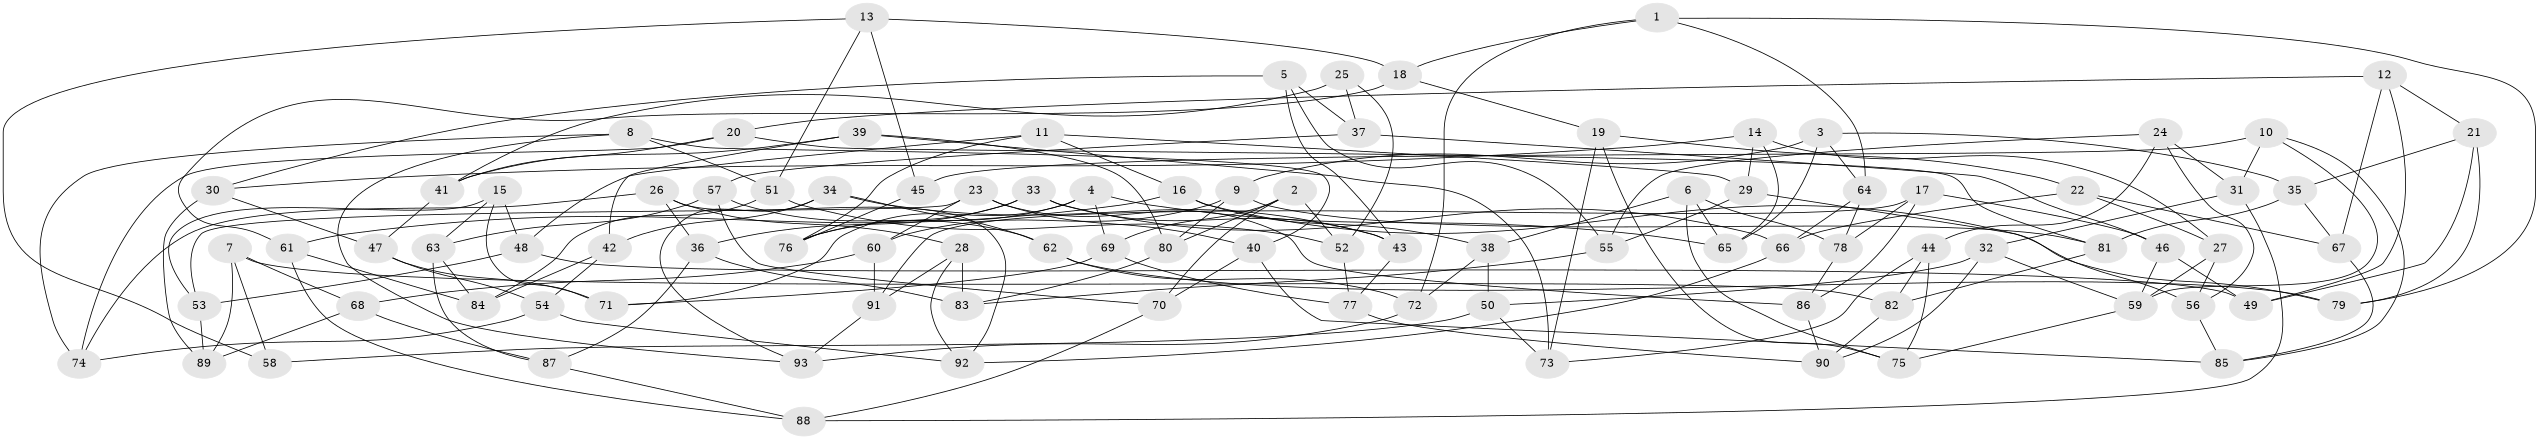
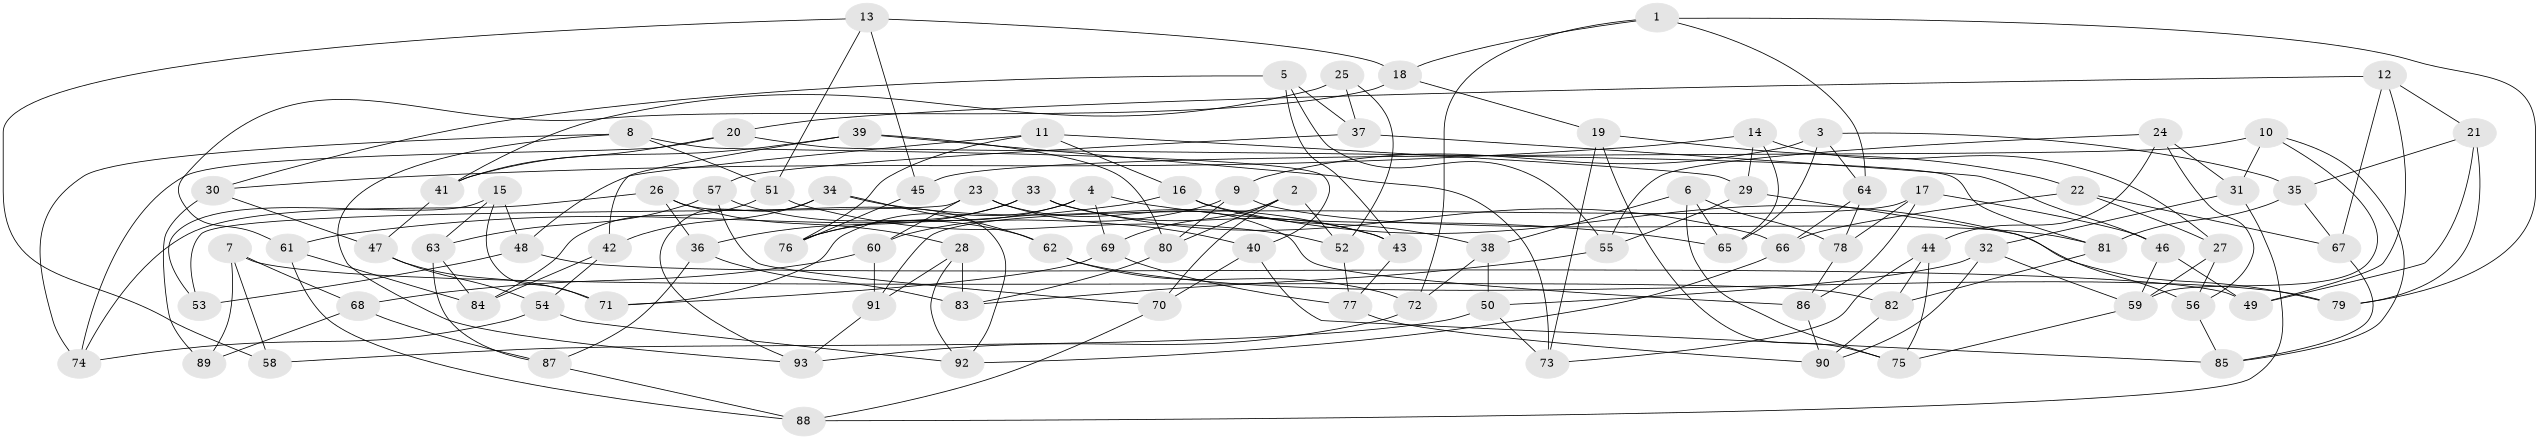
edge "53" -- "89": removed
